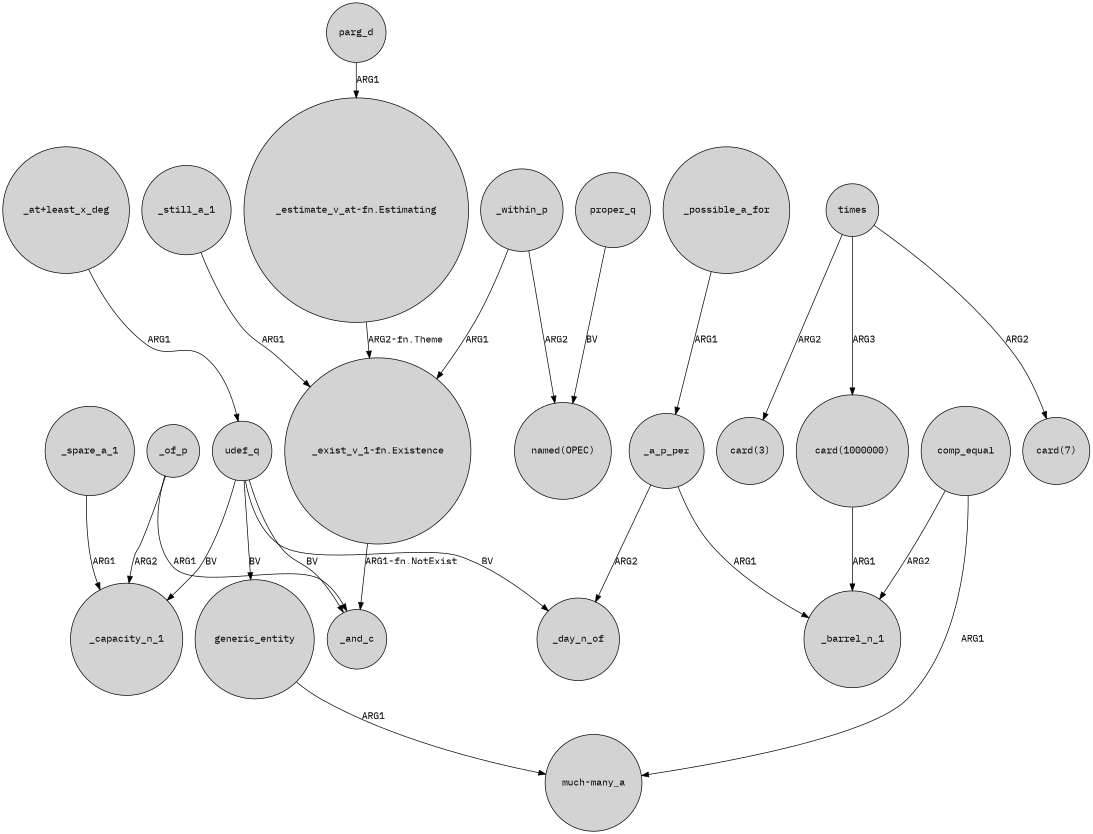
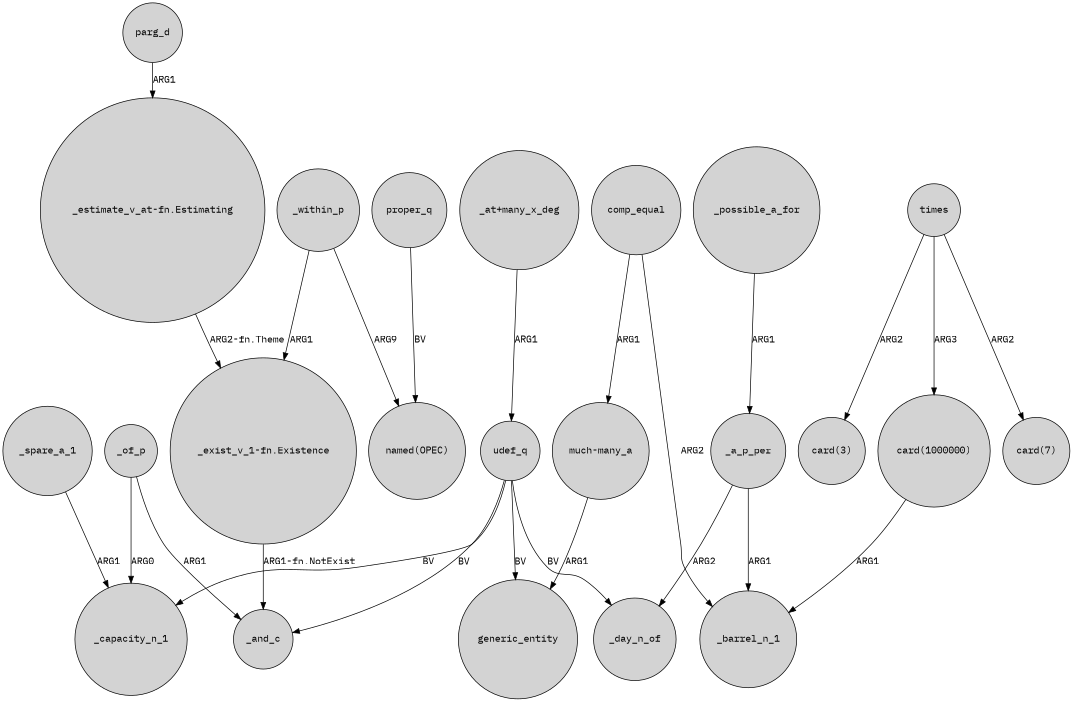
node "_at+least_x_deg": label "_at+least_x_deg" -> "_at+many_x_deg"
node "_still_a_1": removed
edge "_within_p" -> "named(OPEC)": label "ARG2" -> "ARG9"
edge "_of_p" -> "_capacity_n_1": label "ARG2" -> "ARG0"
edge "generic_entity" -> "much-many_a": reversed
